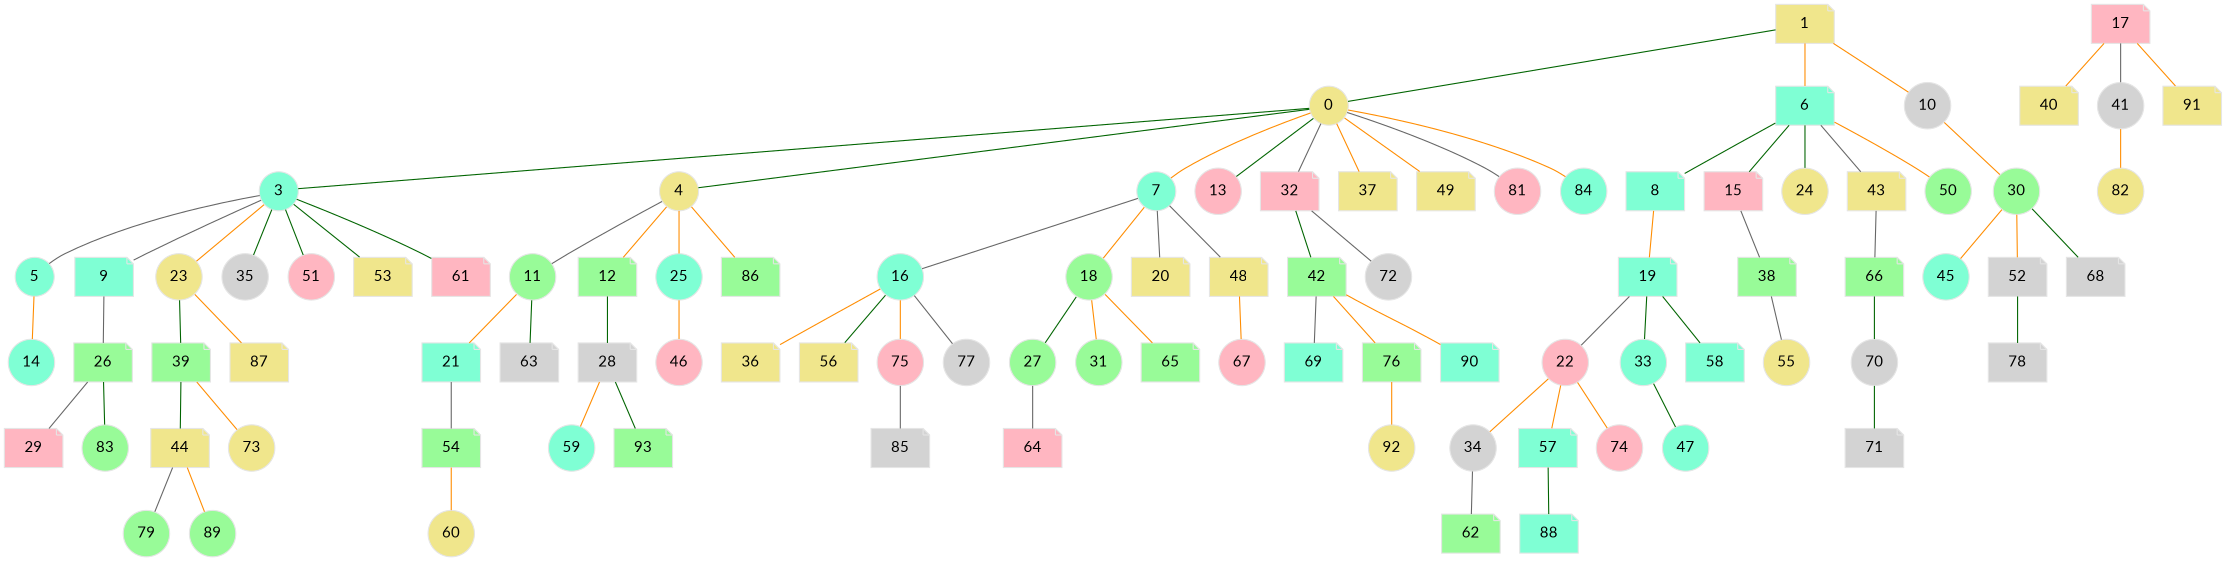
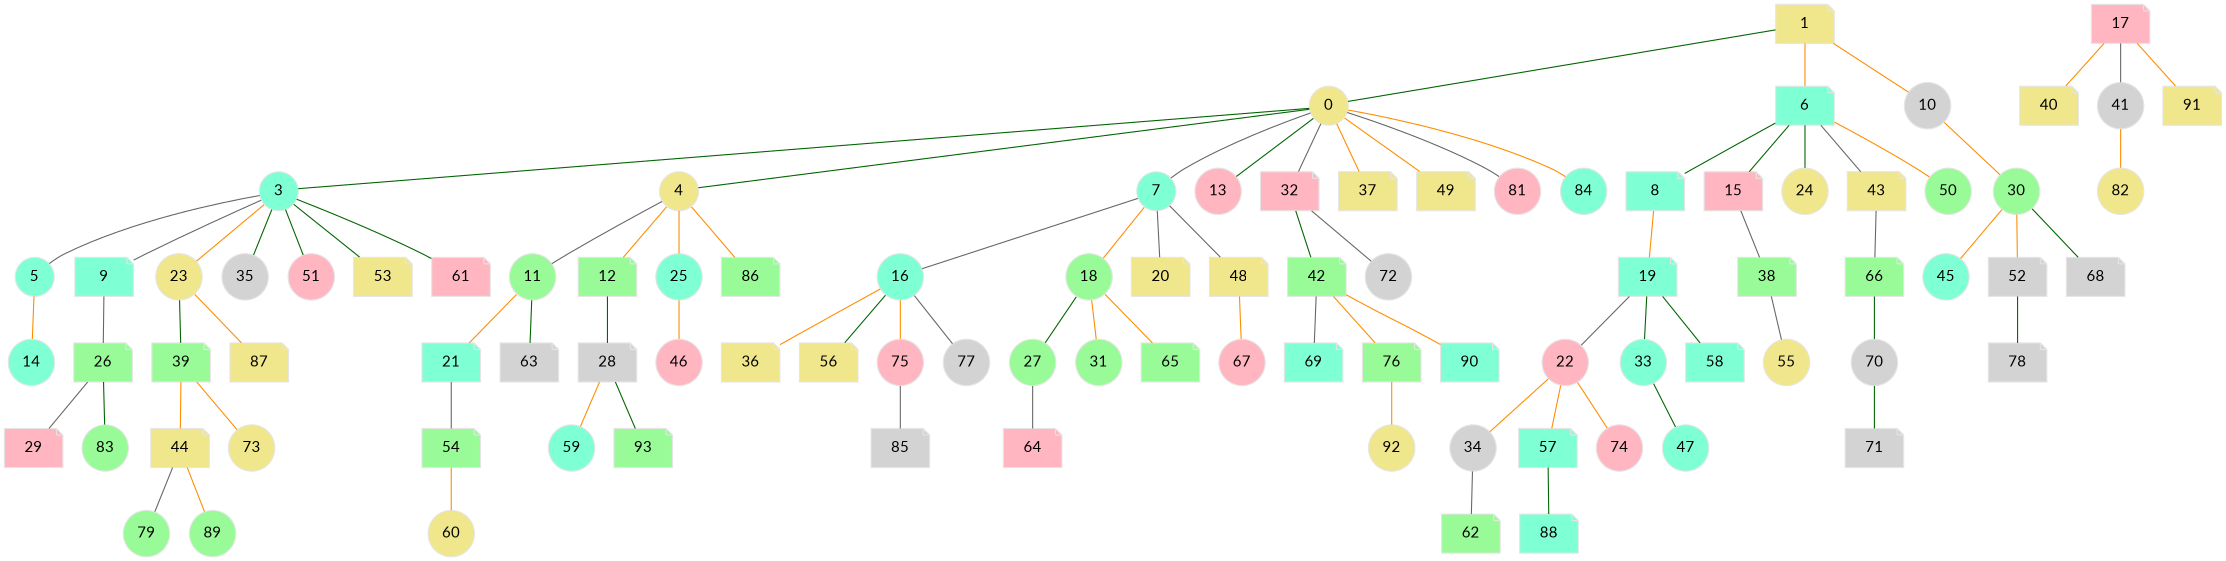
edge "0" -- "7": color darkorange -> gray40
edge "39" -- "44": color darkgreen -> darkorange
